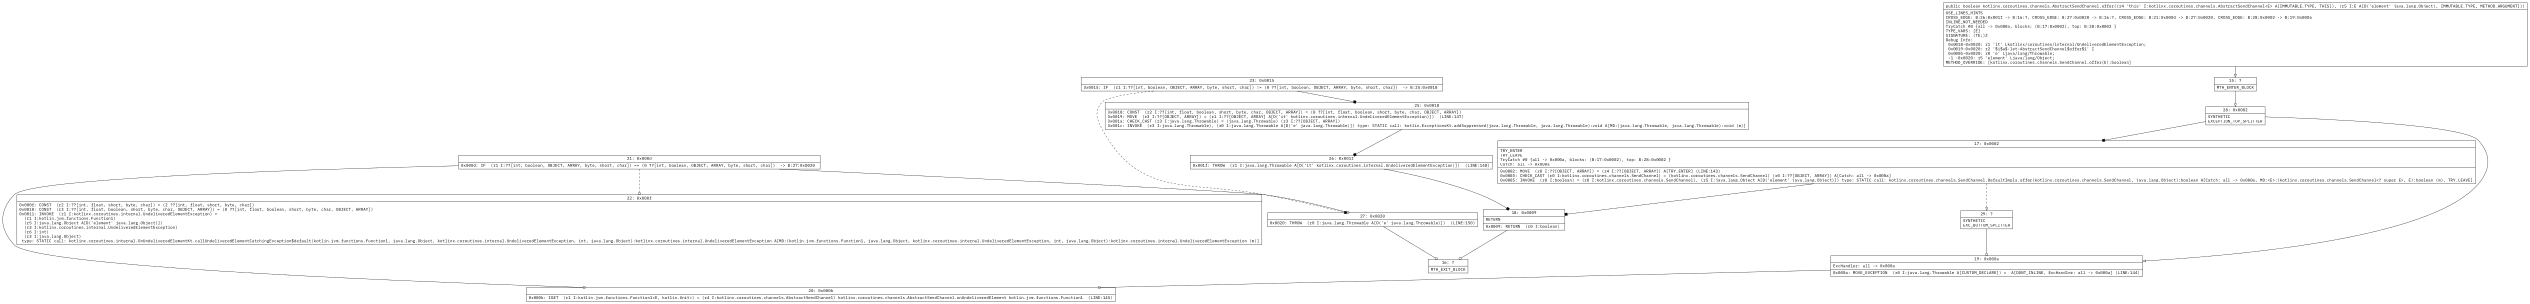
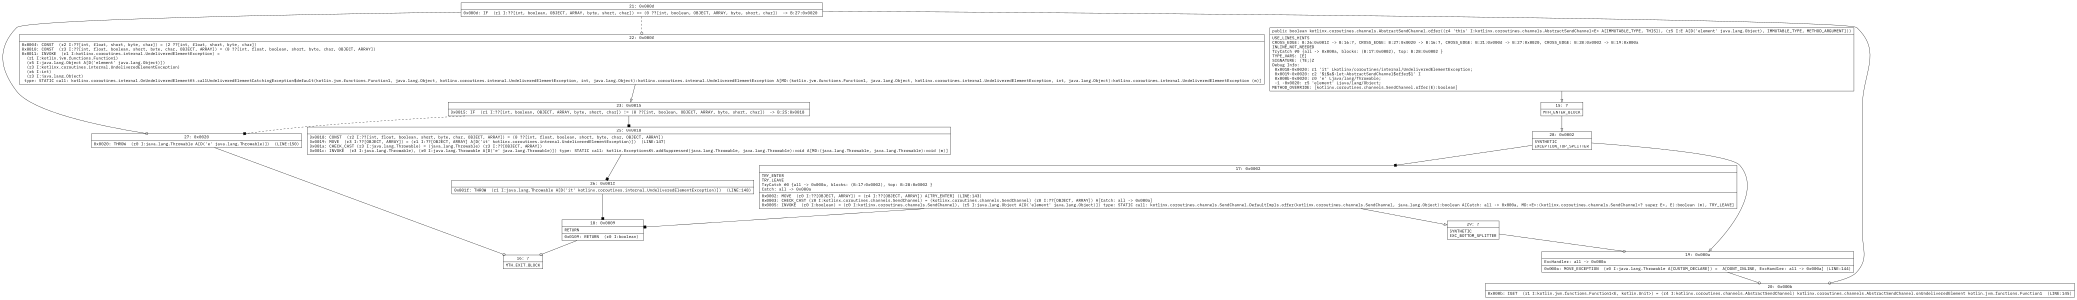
edge "22: 0x000f" -> "23: 0x0015": added
edge "17: 0x0002" -> "29: ?": style dashed -> solid
node "18: 0x0009": text "0x0009: RETURN  (r0 I:boolean)" -> "0x0109: RETURN  (r0 I:boolean)"
